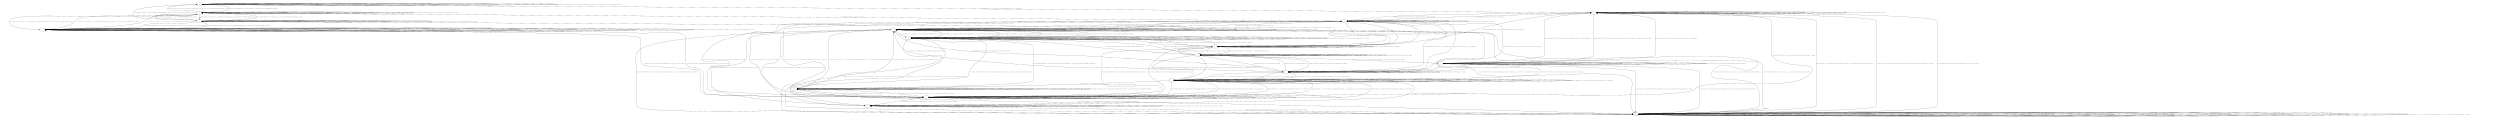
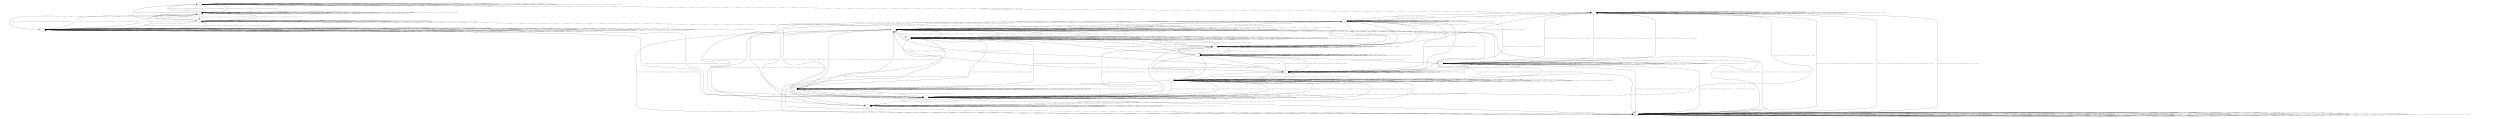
edge "d" -> "e": removed, label "ConnectC2 / Empty__c2_ConnAck"
edge "r" -> "g": removed, label "DisconnectTCPC1 / c1_ConnectionClosed(client_close)__c2_ConnectionClosed(conn_reset)"
